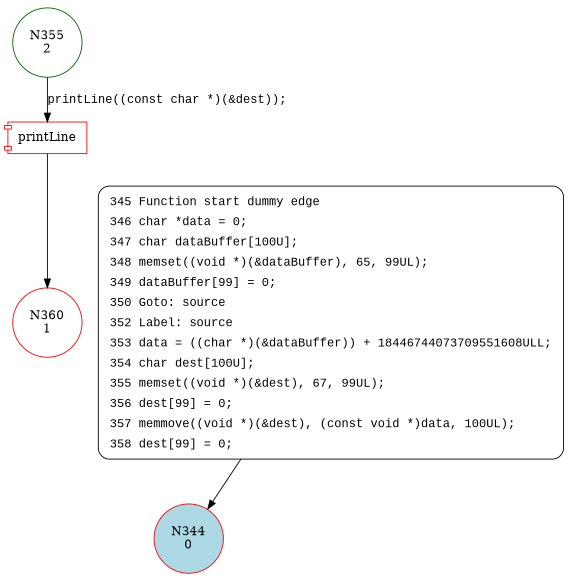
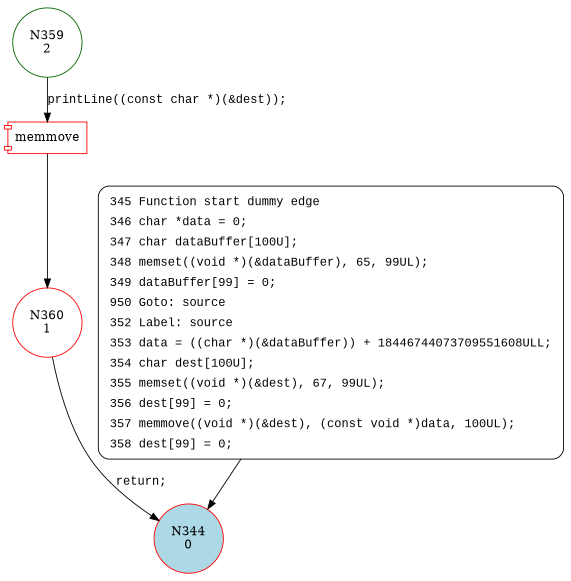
node "N355 2": label "N355 2" -> "N359 2"
node "printLine": label "printLine" -> "memmove"
node "345": text "350" -> "950"
edge "N360 1" -> "N344 0": added, label "return;"
